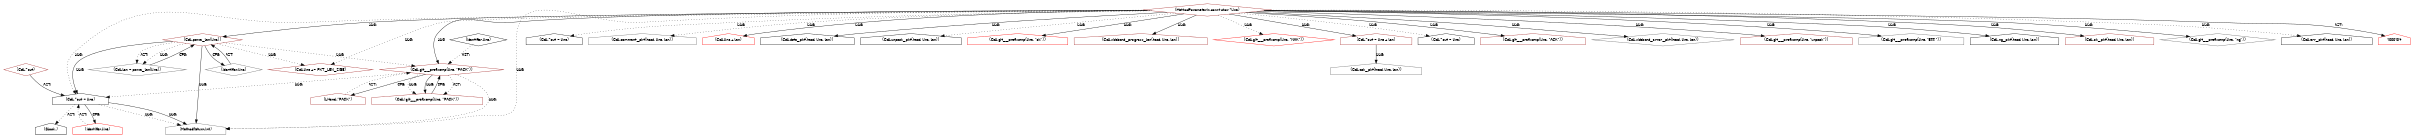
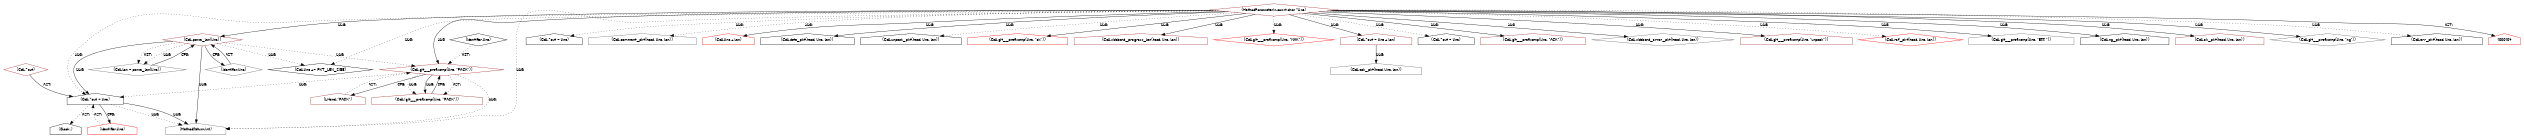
node "(Call,ref_pkt(head, line, len))": added
node "(Call,line += PKT_LEN_SIZE)": color brown -> black
